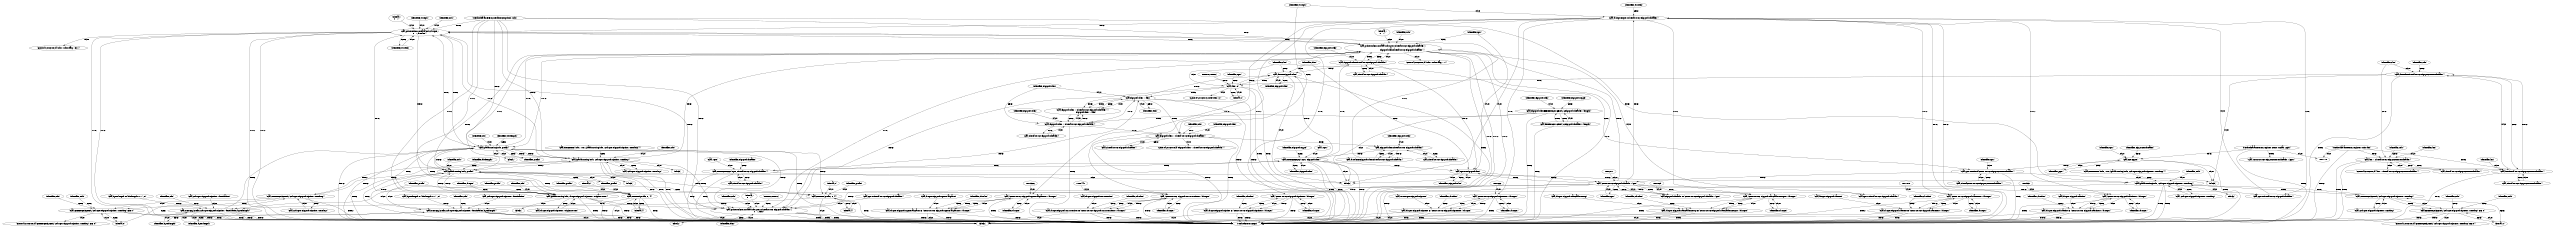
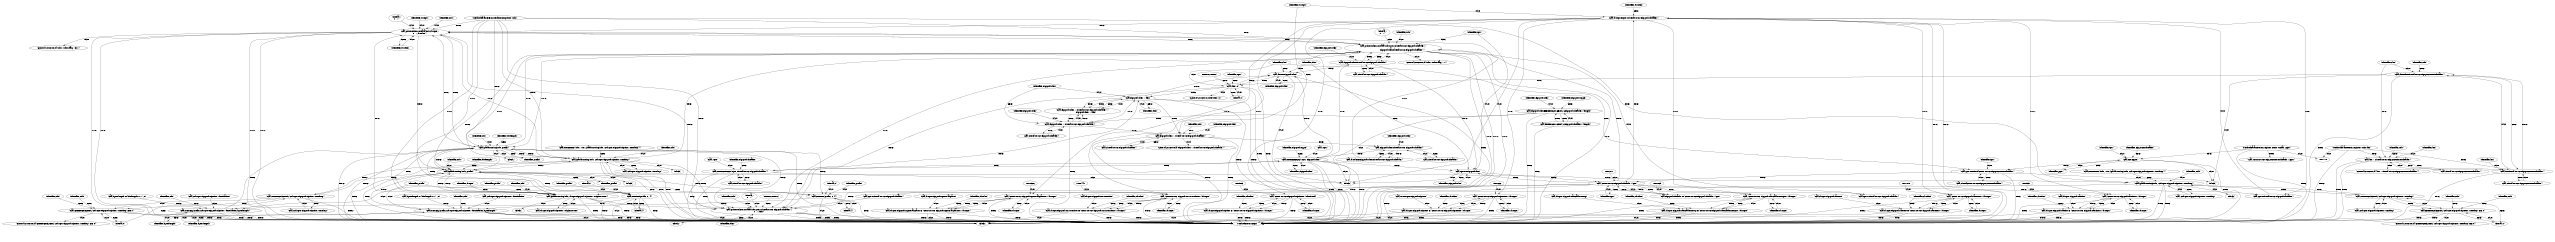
node "1000503": added
node "(Call,(const struct eigrp_tlv_ip_int_t *)tlv_tptr)": label "(Call,(const struct eigrp_tlv_ip_int_t *)tlv_tptr)" -> "(Call,(const struct eigrp_tlv_ip_int_t *)tlv_sizeof)"
node "(Call,bit_ptr.eigrp_tlv_at_ext)": label "(Call,bit_ptr.eigrp_tlv_at_ext)" -> "(Call,tlv_ptr.eigrp_tlv_at_ext)"
